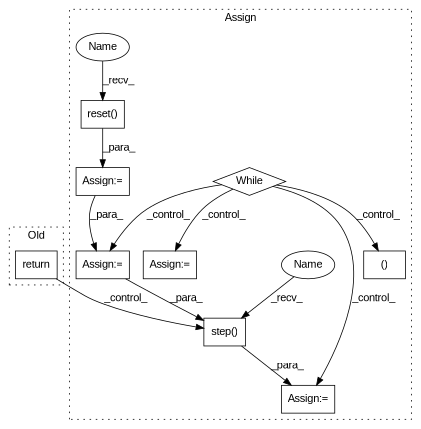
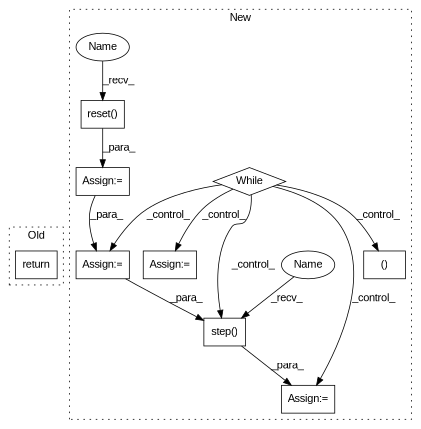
cluster "Assign": label "Assign" -> "New"
edge "return" -> "step()": now "While" -> "step()"
